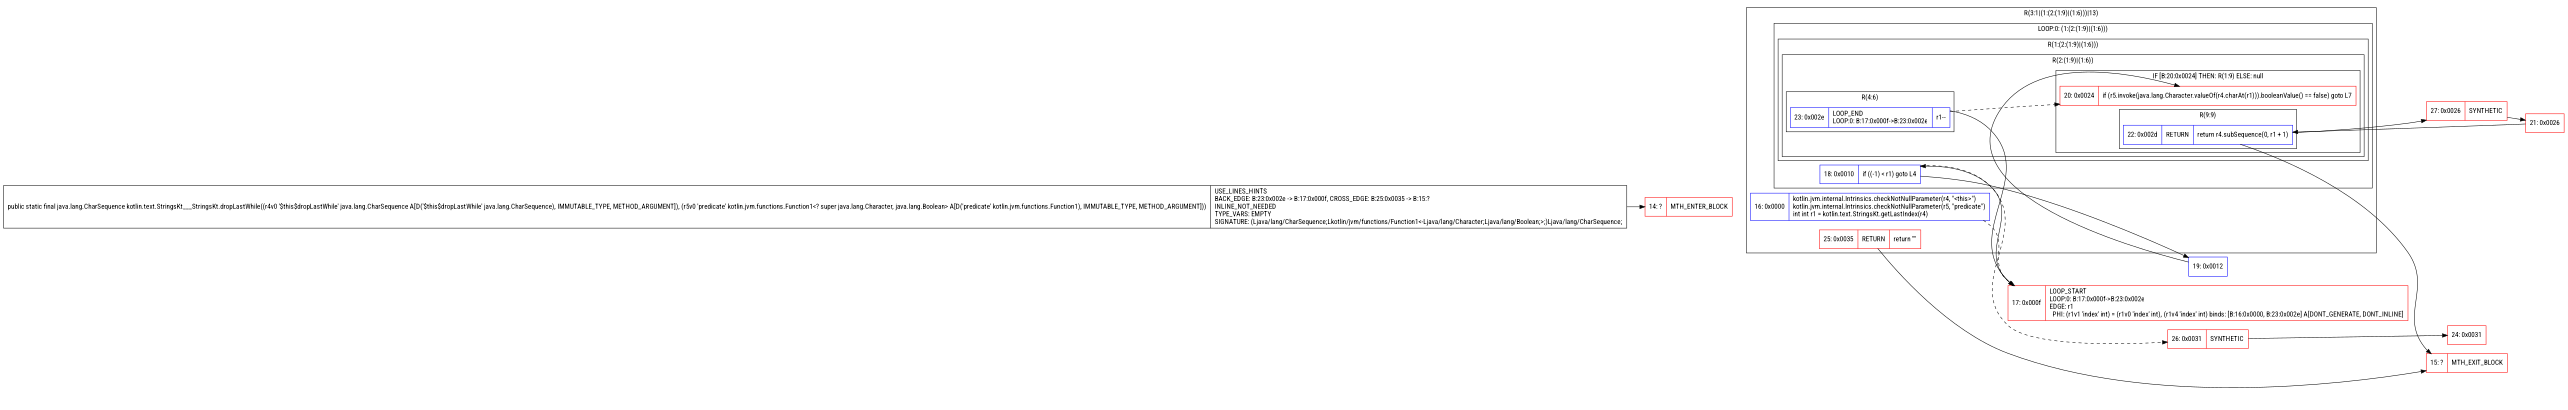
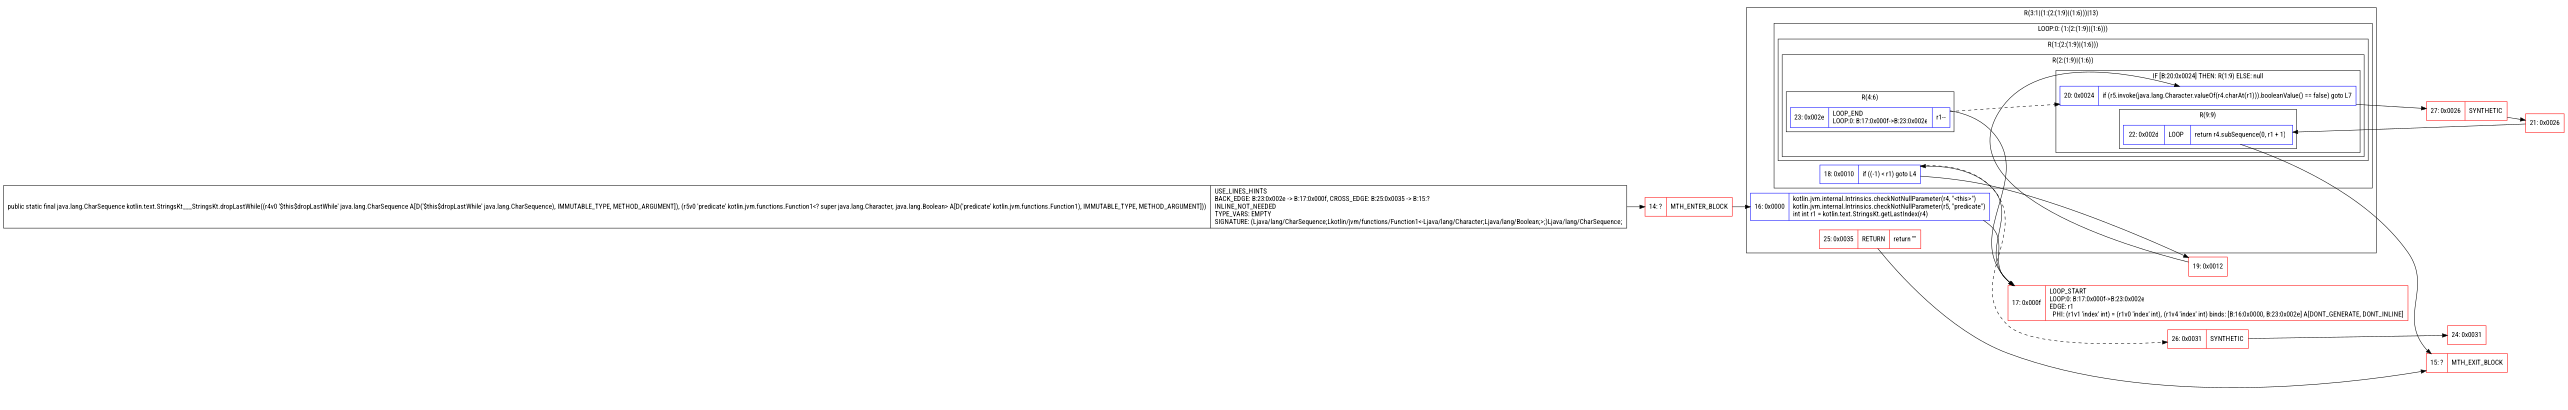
node "20: 0x0024": color red -> blue
edge "22: 0x002d" -> "27: 0x0026": now "20: 0x0024" -> "27: 0x0026"
node "22: 0x002d": text "RETURN" -> "LOOP"
edge "14: ?" -> "16: 0x0000": added
edge "16: 0x0000" -> "17: 0x000f": style dashed -> solid
node "19: 0x0012": color blue -> red
